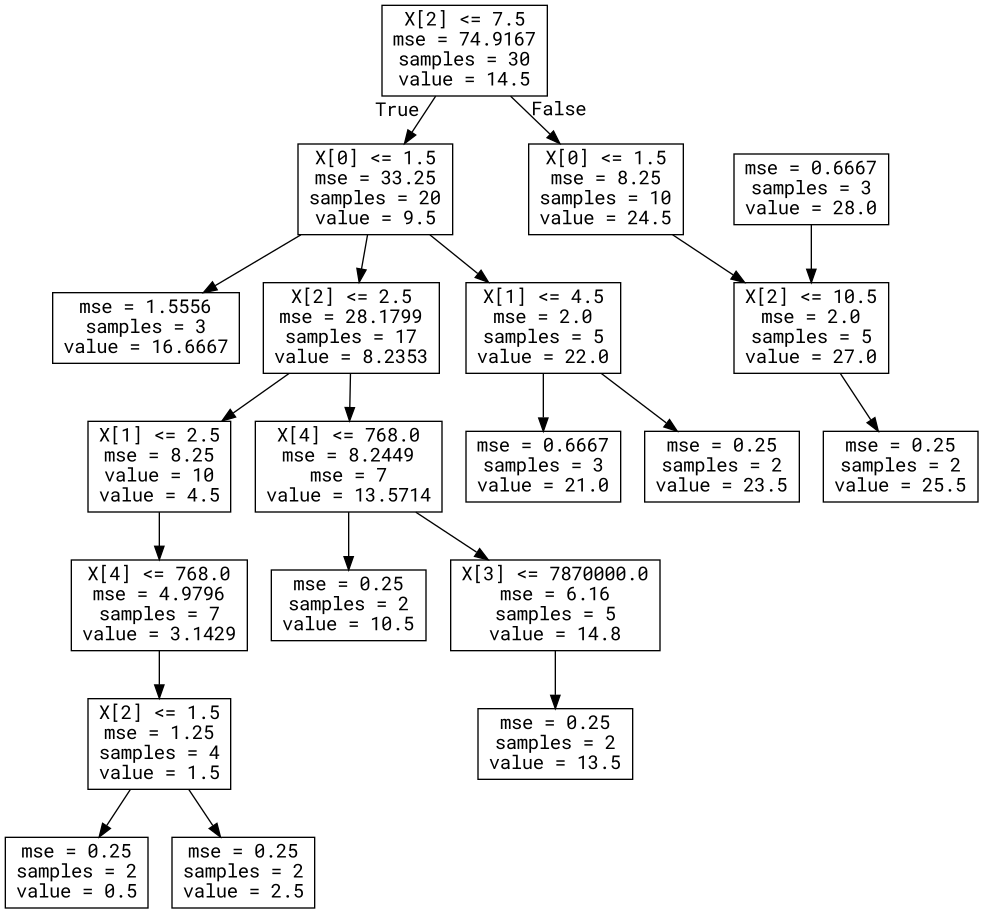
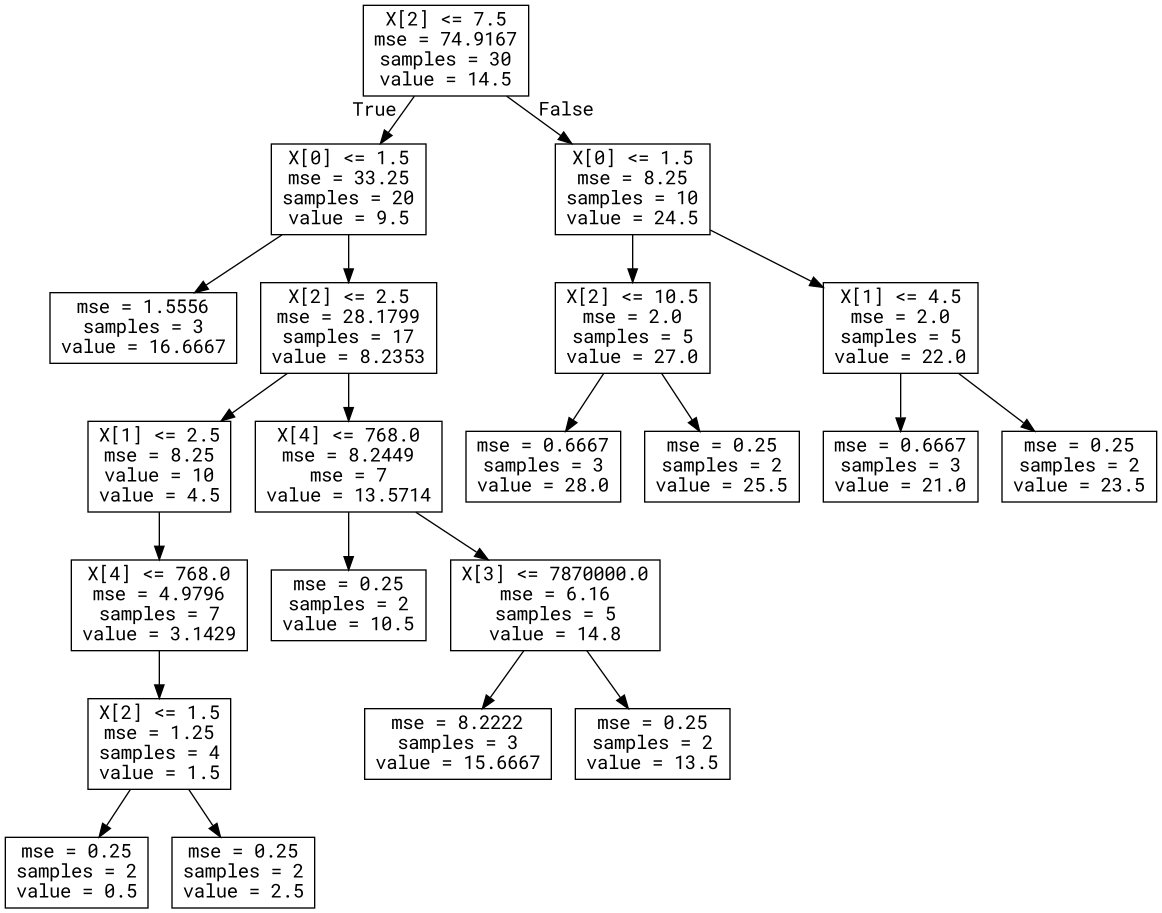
edge "mse = 0.6667 samples = 3 value = 28.0" -> "X[2] <= 10.5 mse = 2.0 samples = 5 value = 27.0": reversed
edge "X[0] <= 1.5 mse = 33.25 samples = 20 value = 9.5" -> "X[1] <= 4.5 mse = 2.0 samples = 5 value = 22.0": now "X[0] <= 1.5 mse = 8.25 samples = 10 value = 24.5" -> "X[1] <= 4.5 mse = 2.0 samples = 5 value = 22.0"
node "mse = 8.2222 samples = 3 value = 15.6667": added
